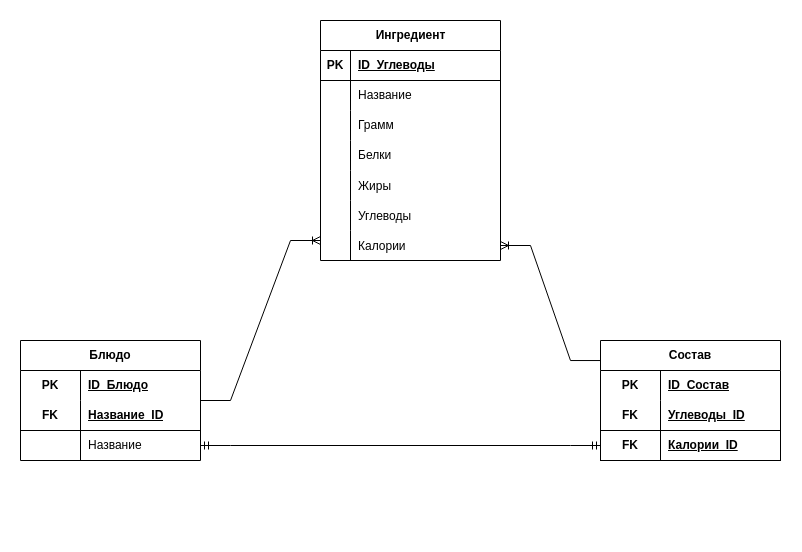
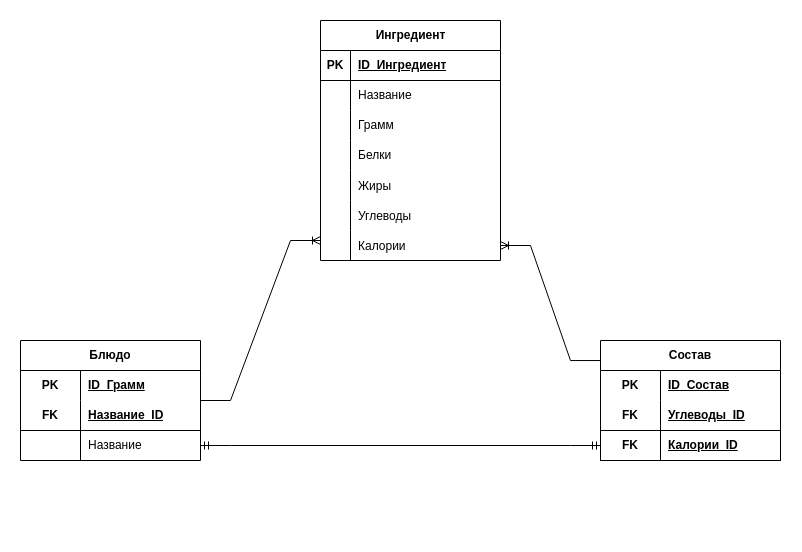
node "ID_Углеводы": label "ID_Углеводы" -> "ID_Ингредиент"
node "ID_Блюдо": label "ID_Блюдо" -> "ID_Грамм"
